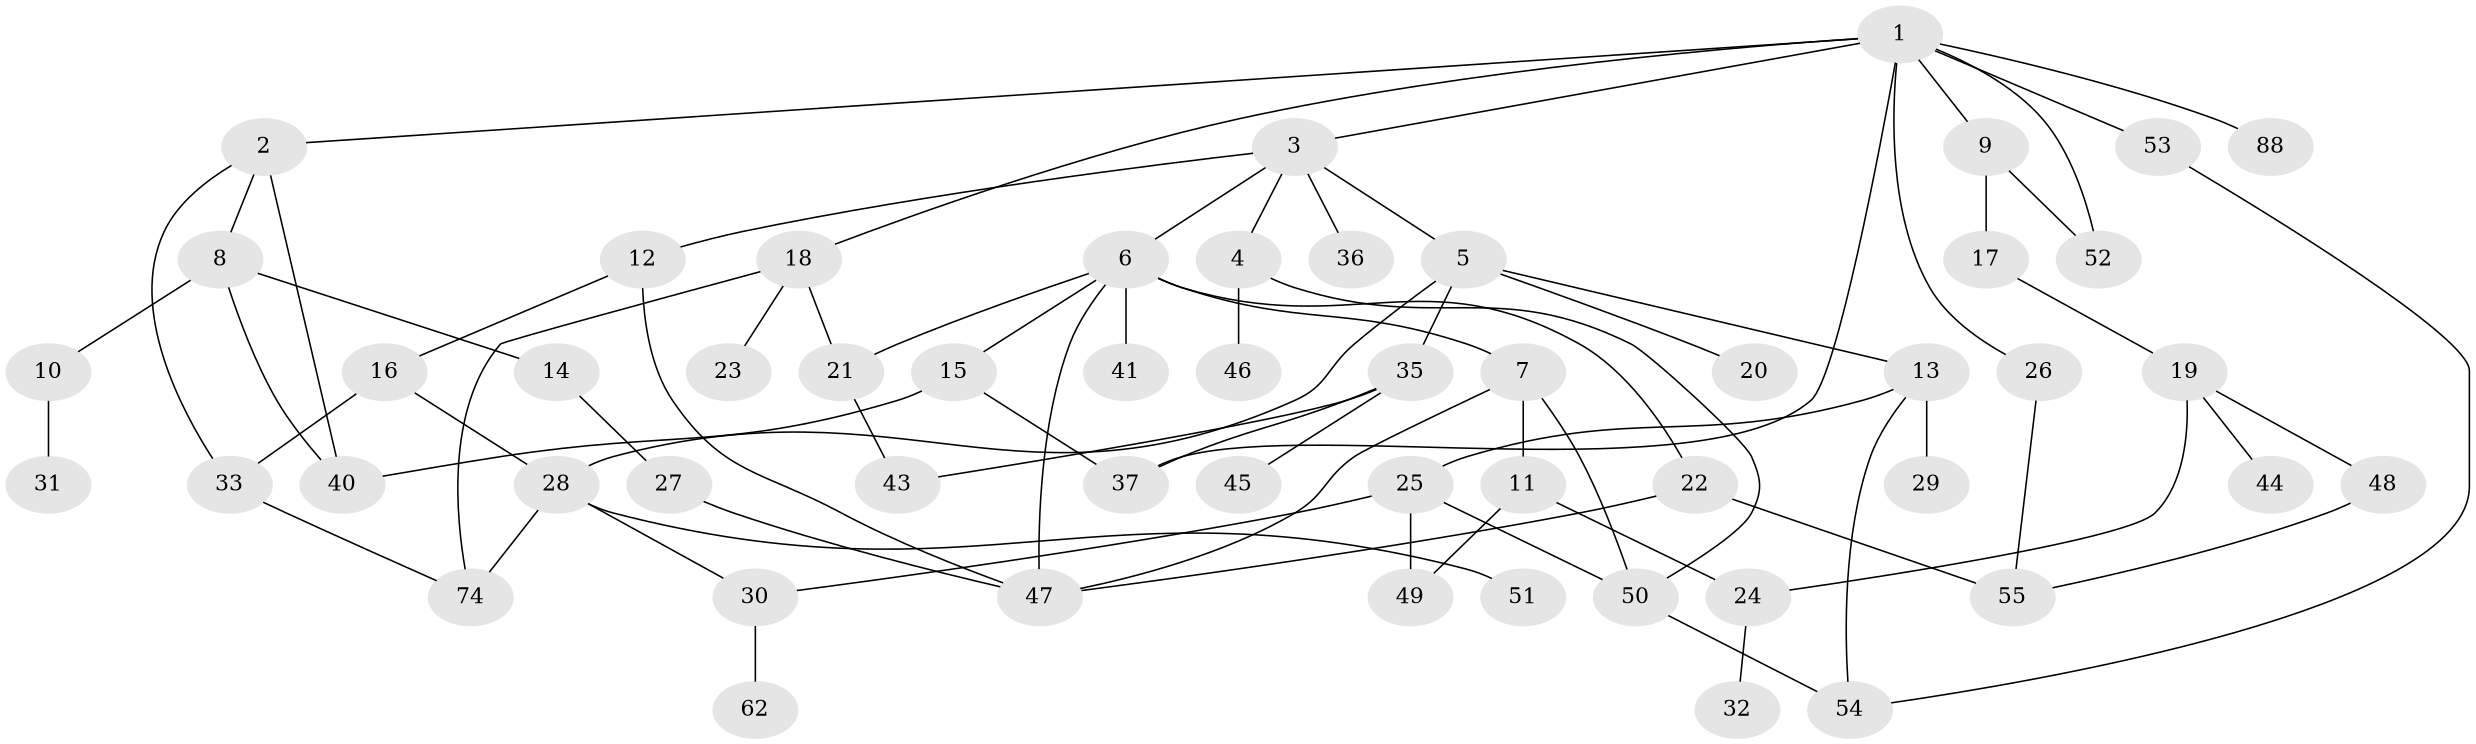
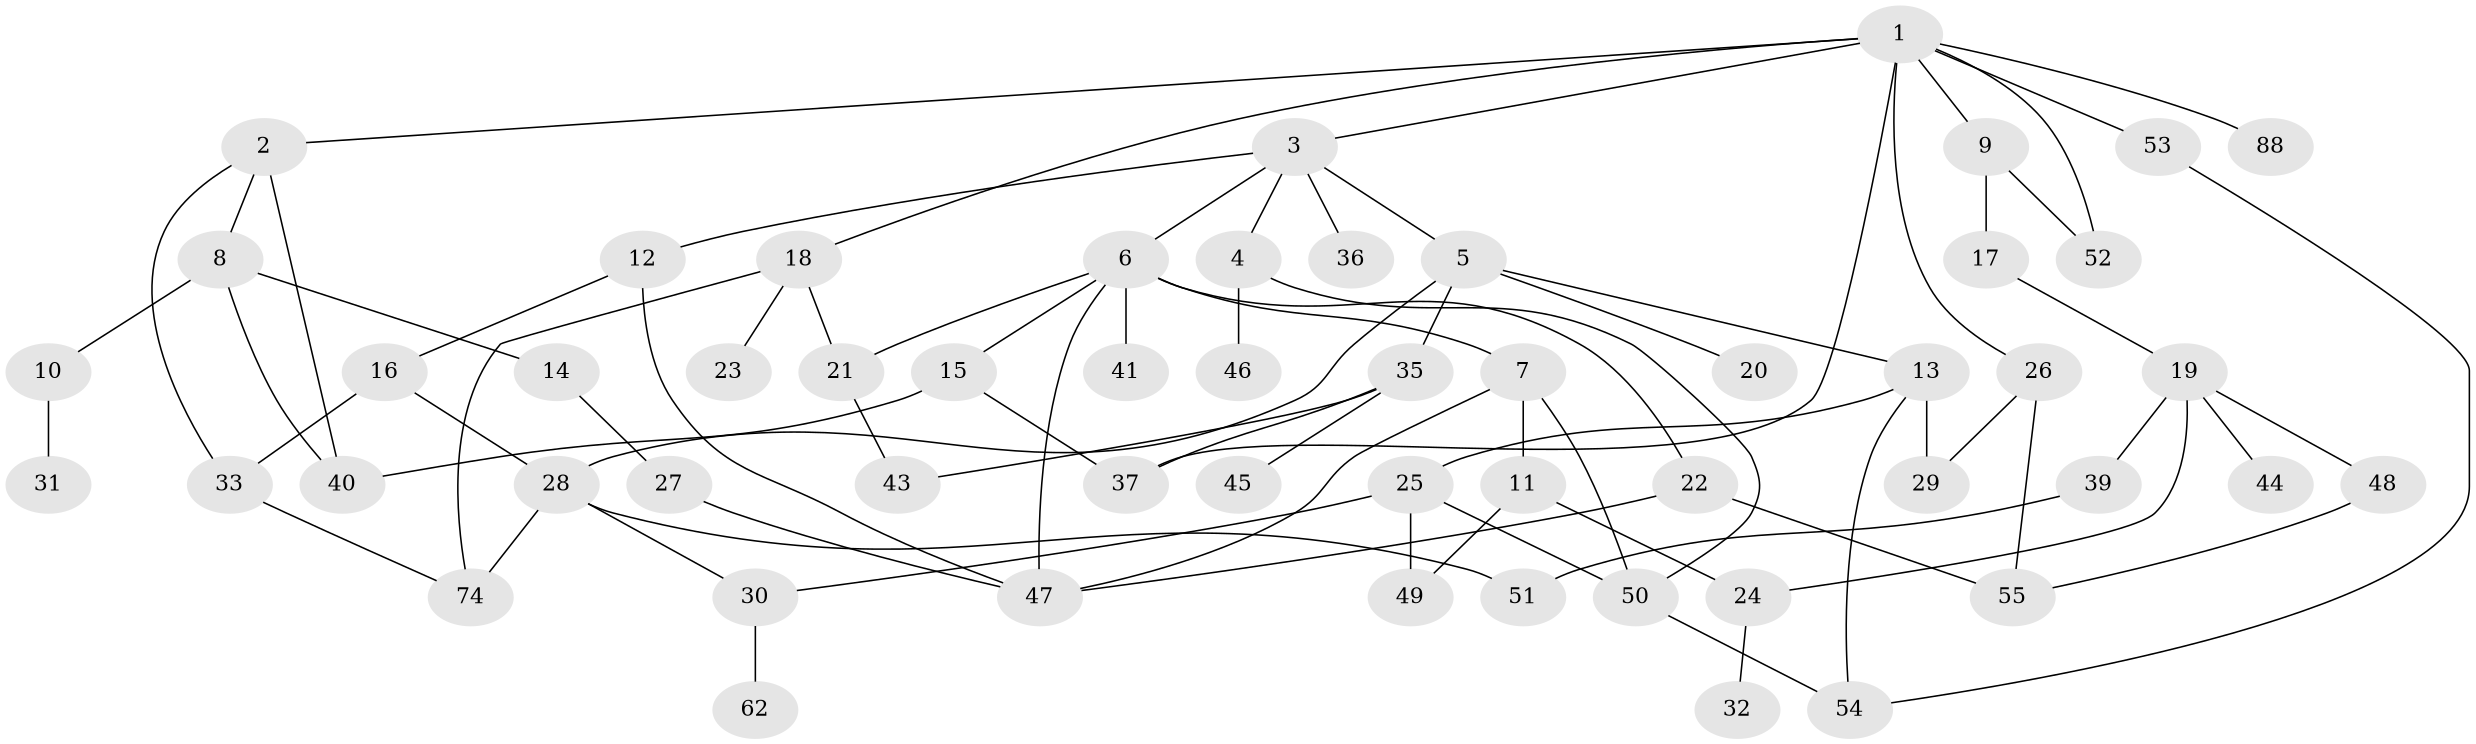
edge "26" -- "29": added
node "39": added
